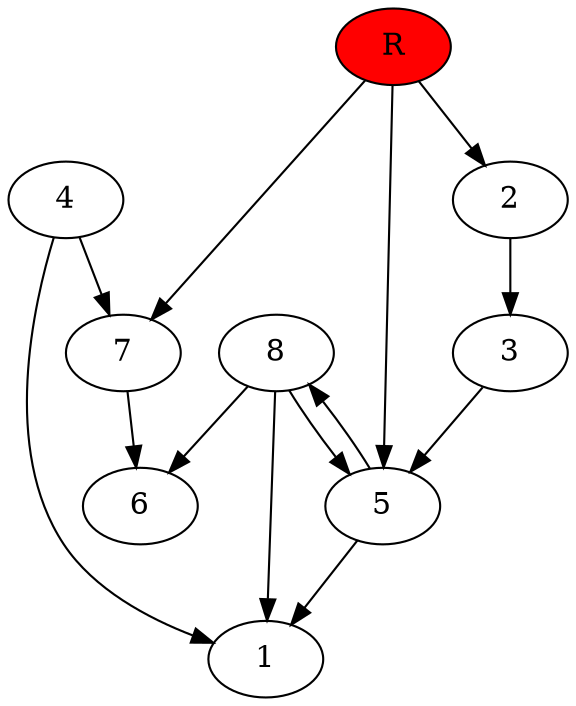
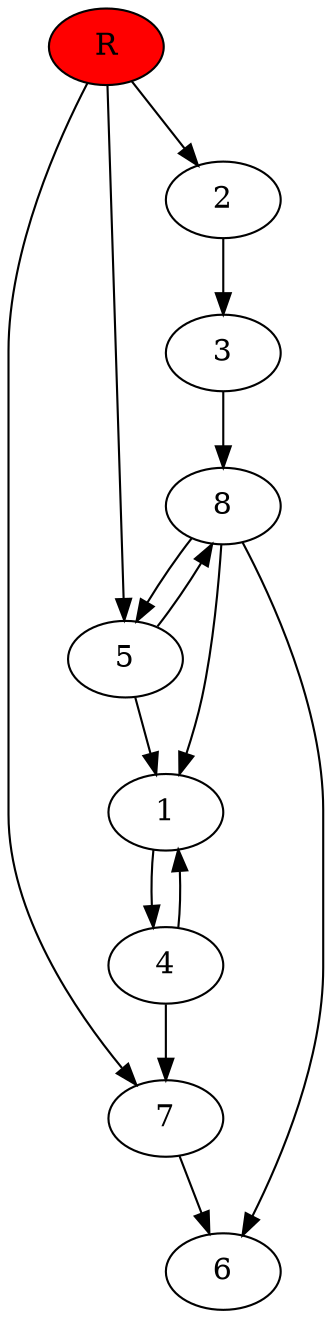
edge "3" -> "5": now "3" -> "8"
edge "1" -> "4": added
